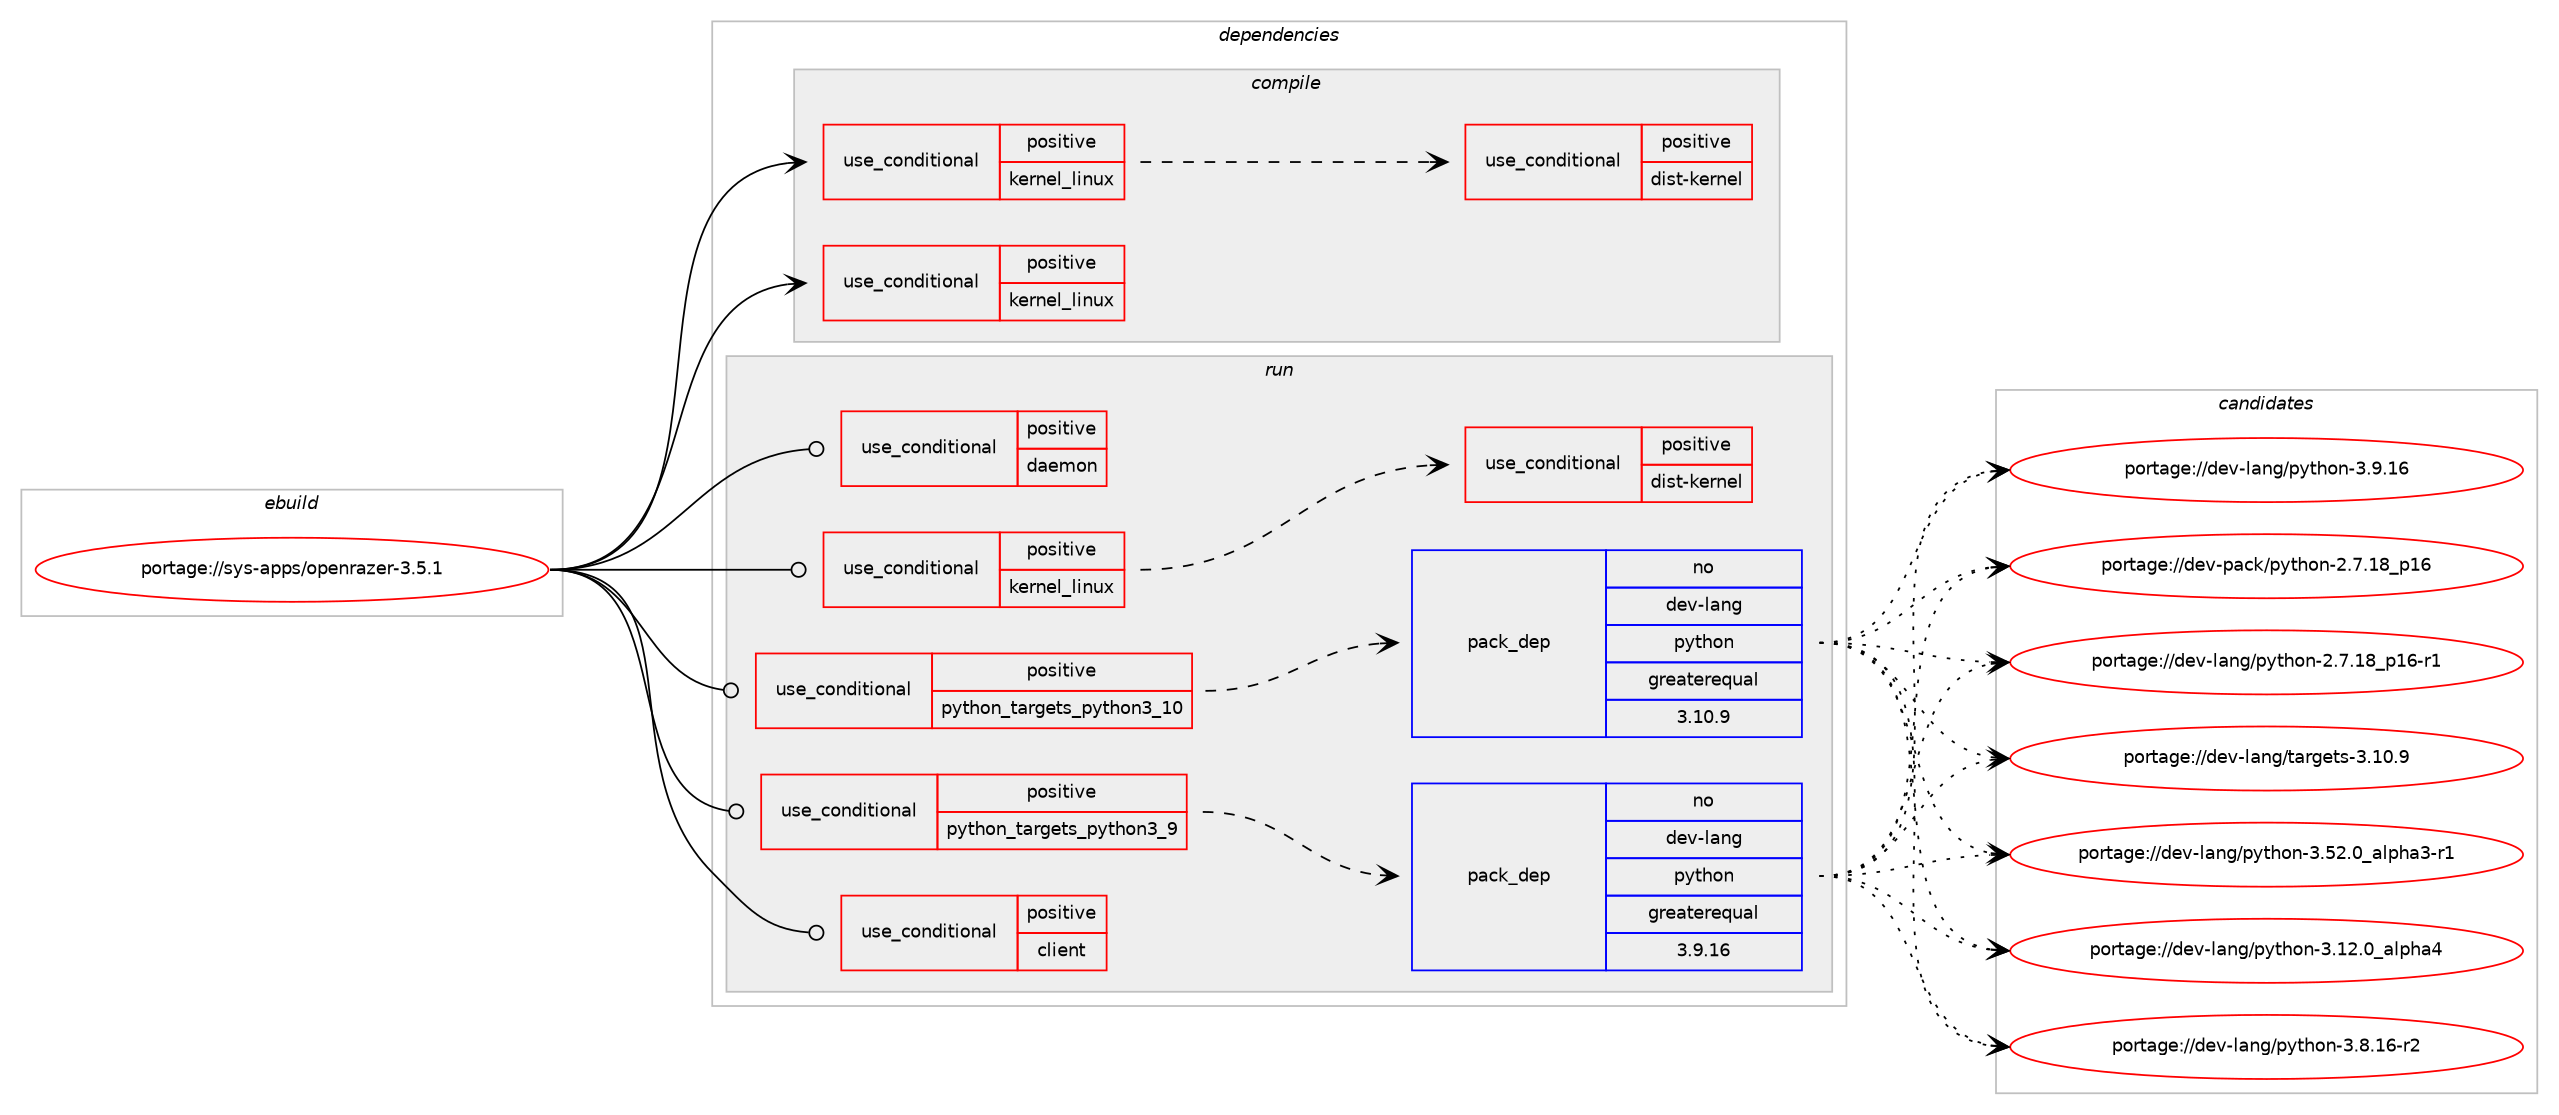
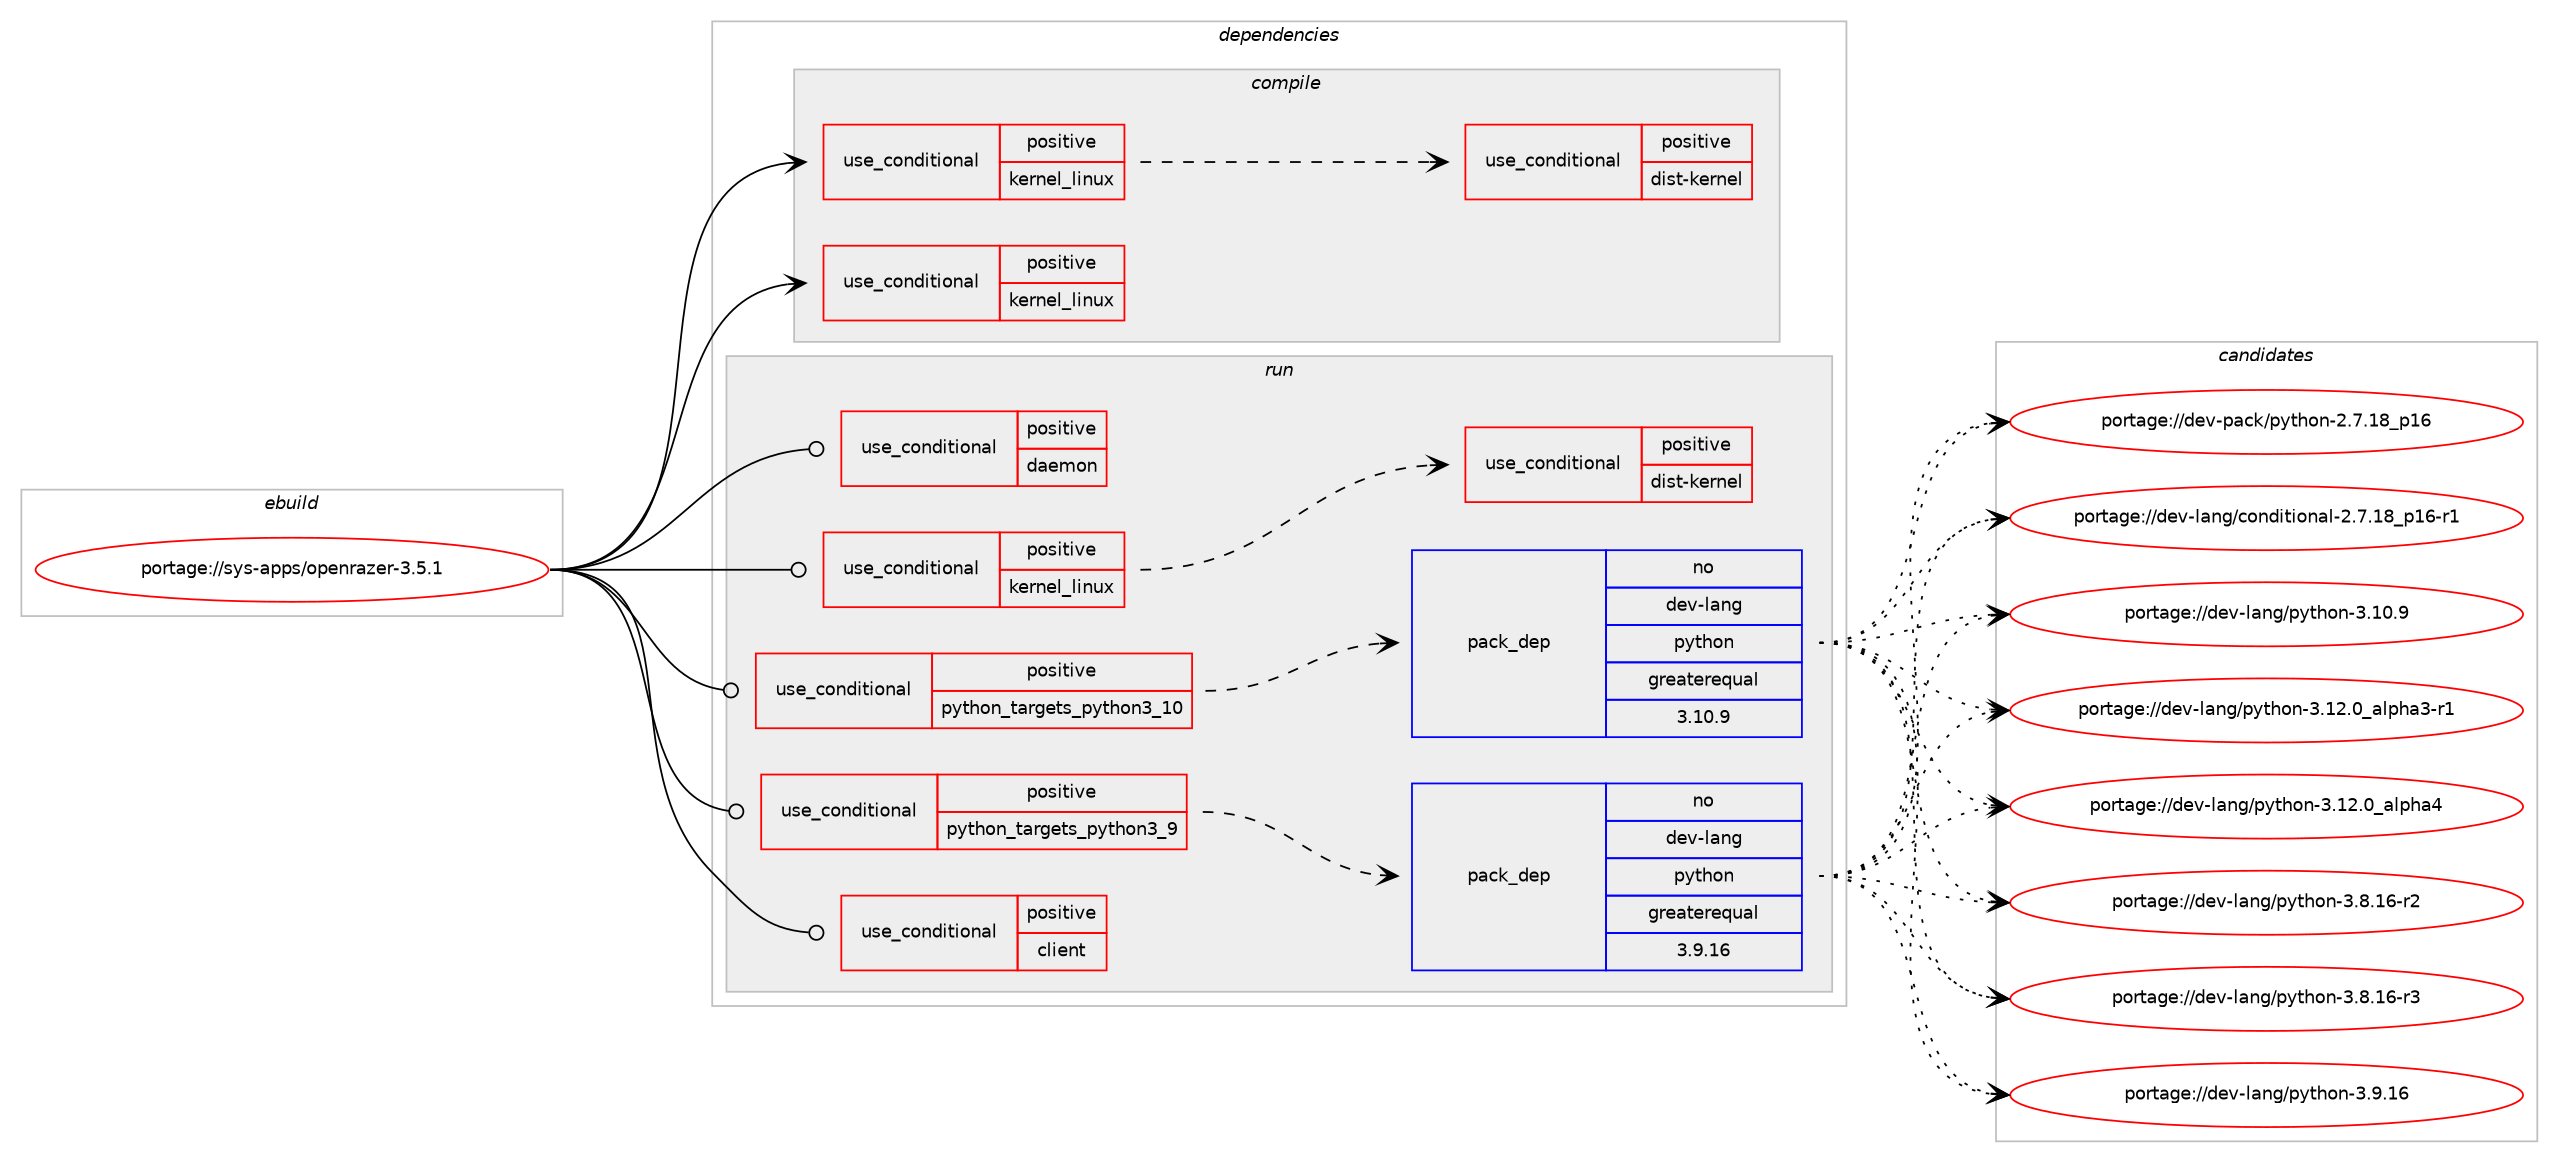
node "portage://dev-lang/python-2.7.18_p16-r1": label "portage://dev-lang/python-2.7.18_p16-r1" -> "portage://dev-lang/conditional-2.7.18_p16-r1"
node "portage://dev-lang/targets-3.10.9": label "portage://dev-lang/targets-3.10.9" -> "portage://dev-lang/python-3.10.9"
node "portage://dev-lang/python-3.52.0_alpha3-r1": label "portage://dev-lang/python-3.52.0_alpha3-r1" -> "portage://dev-lang/python-3.12.0_alpha3-r1"
node "portage://dev-lang/python-3.8.16-r3": added
